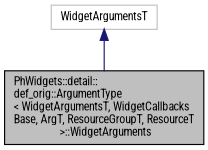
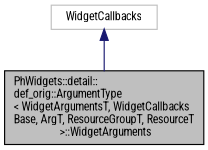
node "WidgetArgumentsT": label "WidgetArgumentsT" -> "WidgetCallbacks"
